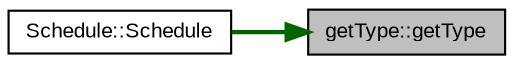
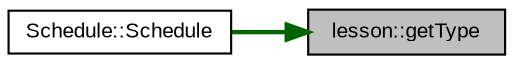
node "getType::getType": label "getType::getType" -> "lesson::getType"
